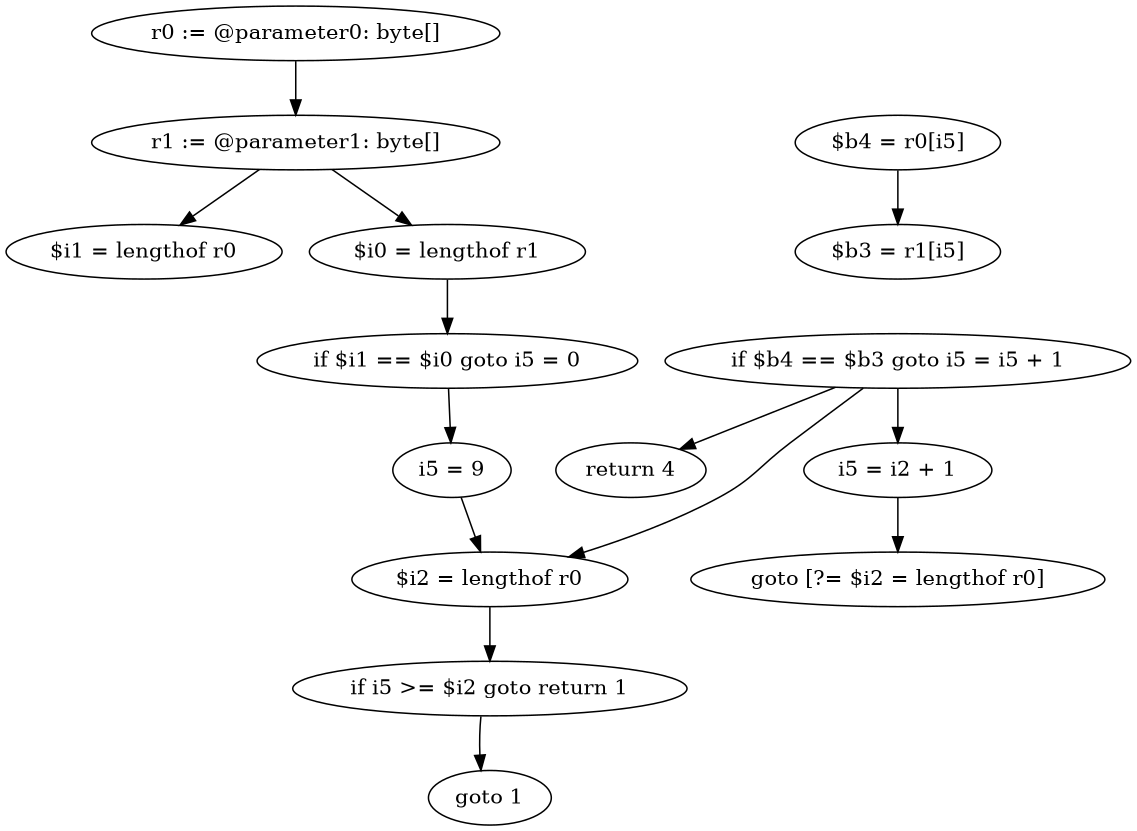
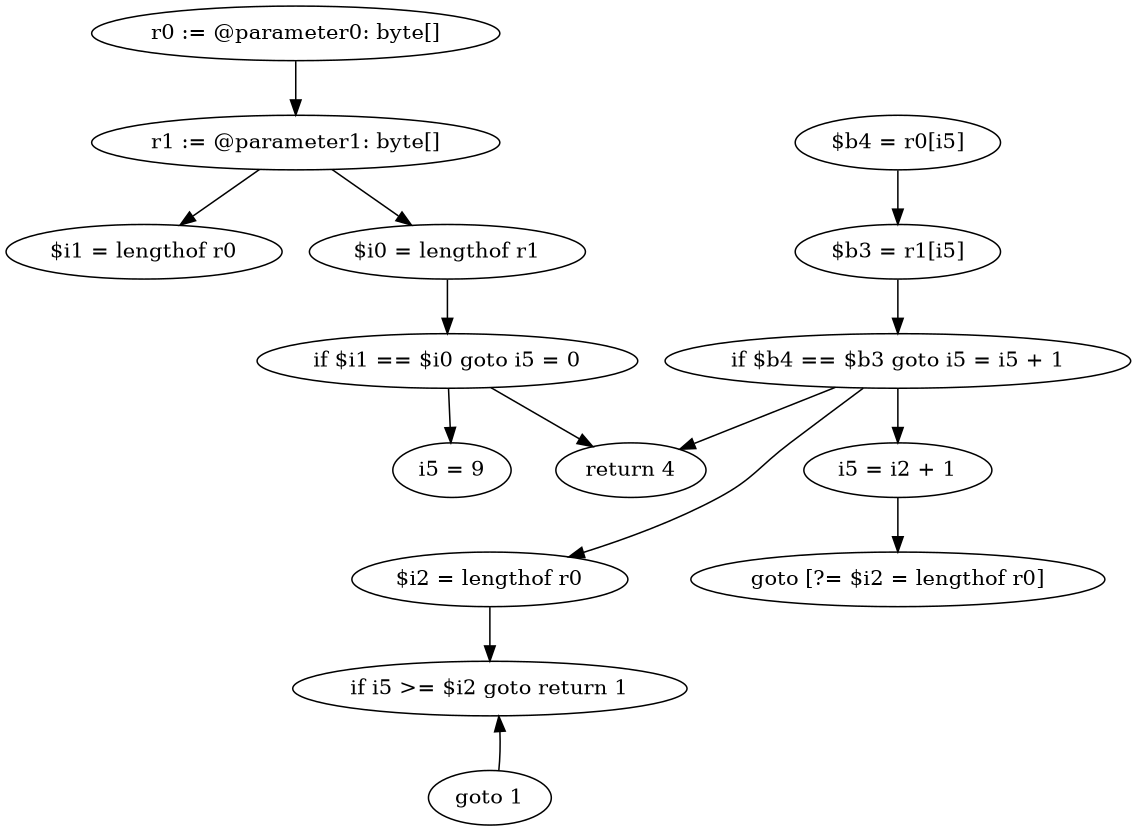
edge "$b3 = r1[i5]" -> "if $b4 == $b3 goto i5 = i5 + 1": added
edge "if $i1 == $i0 goto i5 = 0" -> "return 4": added
edge "i5 = 9" -> "$i2 = lengthof r0": removed
edge "if i5 >= $i2 goto return 1" -> "goto 1": reversed
